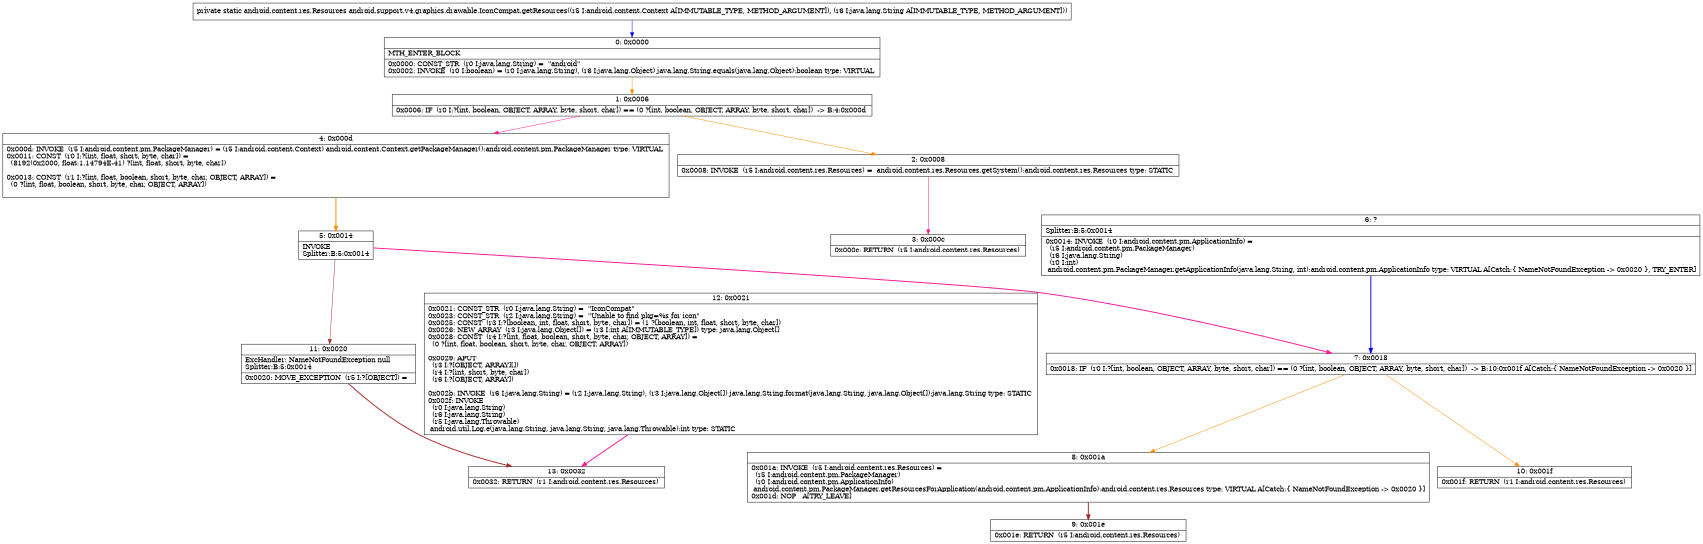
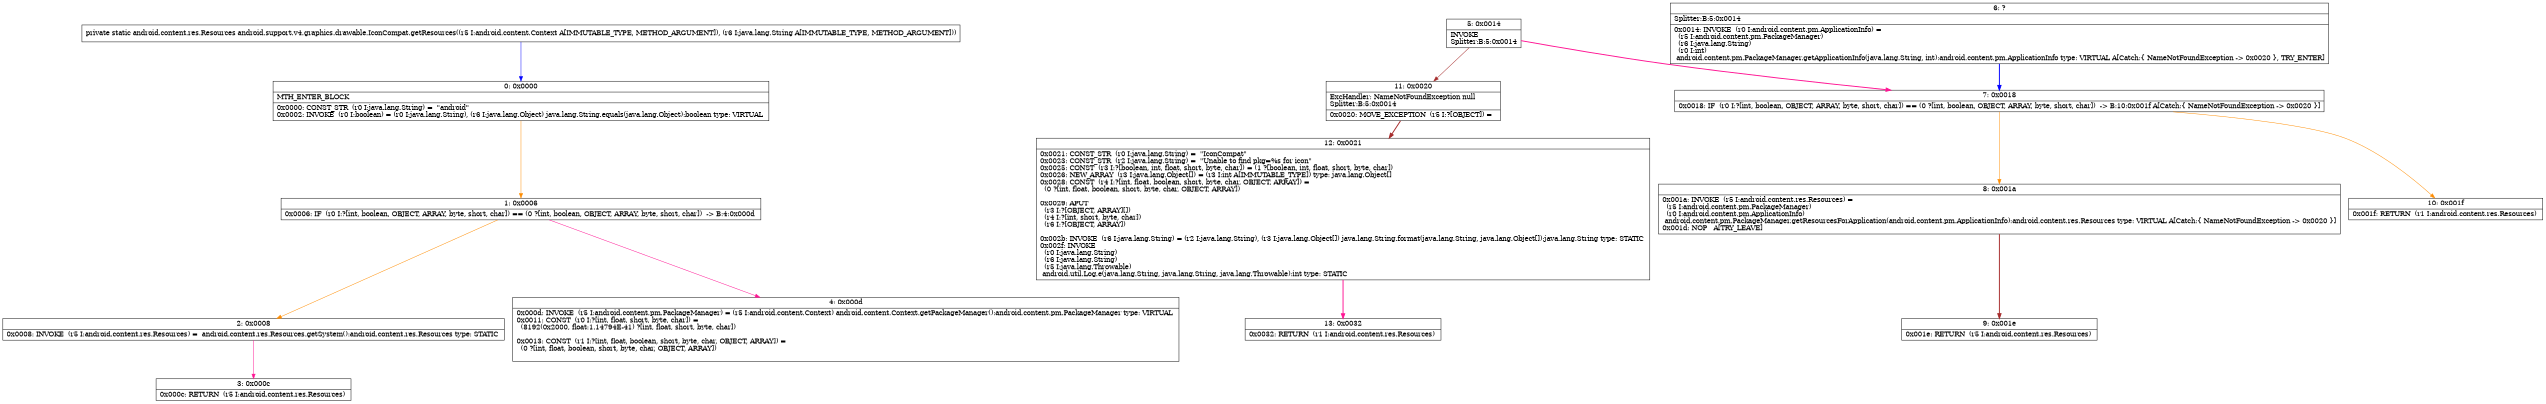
edge "4: 0x000d" -> "5: 0x0014": removed
edge "11: 0x0020" -> "13: 0x0032": now "11: 0x0020" -> "12: 0x0021"
